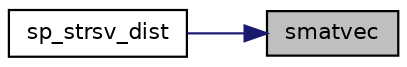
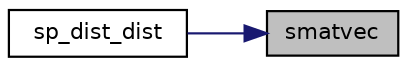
node "sp_strsv_dist": label "sp_strsv_dist" -> "sp_dist_dist"
